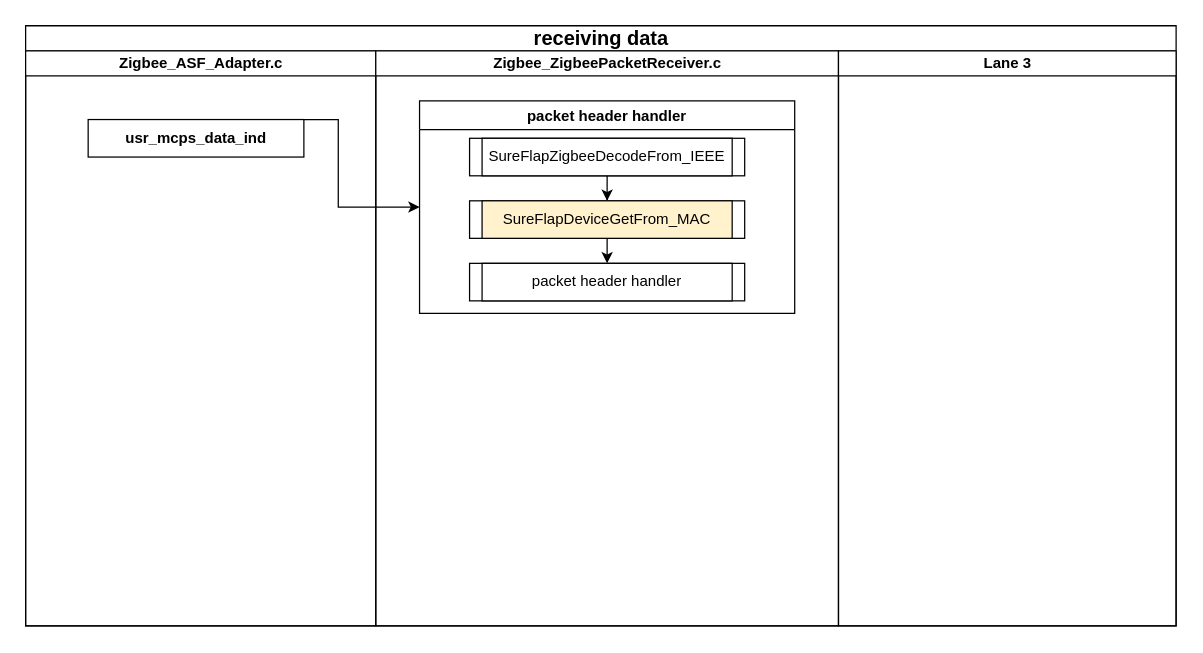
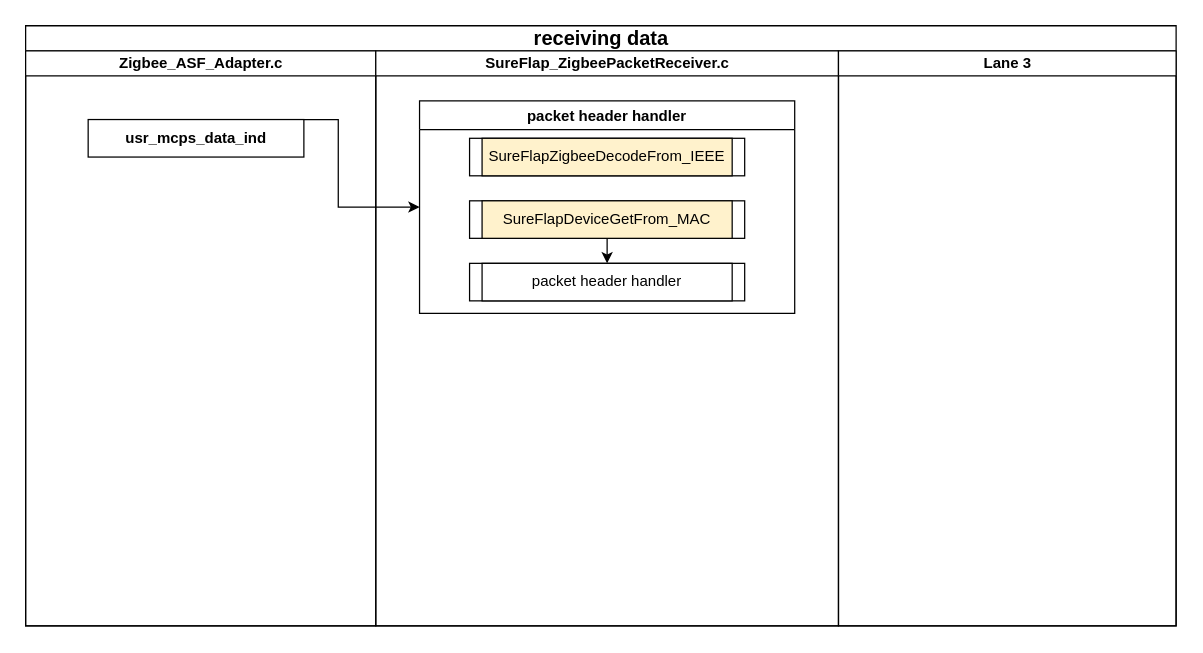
node "Zigbee_ZigbeePacketReceiver.c": label "Zigbee_ZigbeePacketReceiver.c" -> "SureFlap_ZigbeePacketReceiver.c"
node "SureFlapZigbeeDecodeFrom_IEEE": fillcolor #ffffff -> #fff2cc
edge "SureFlapZigbeeDecodeFrom_IEEE" -> "SureFlapDeviceGetFrom_MAC": removed
